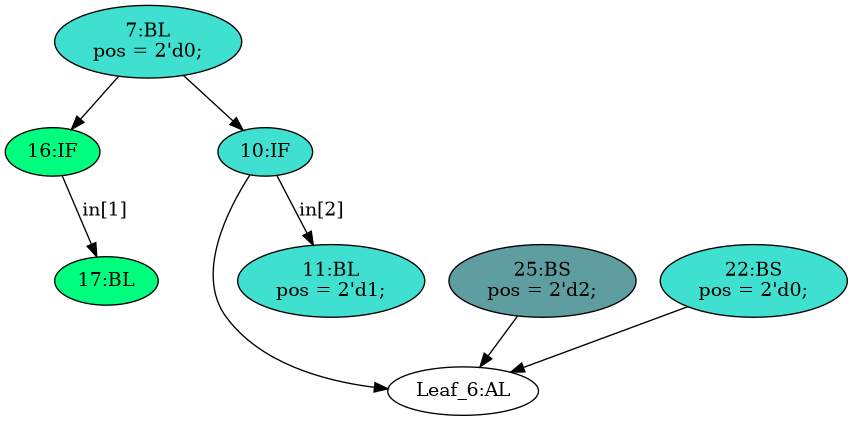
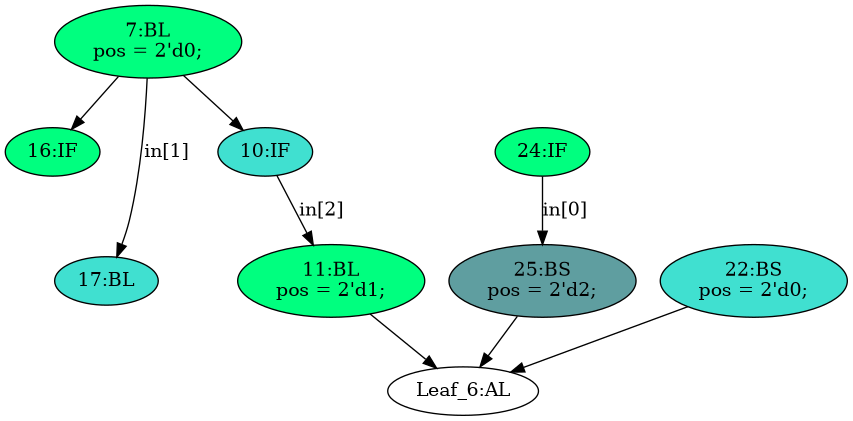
node "7:BL pos = 2'd0;": fillcolor turquoise -> springgreen
node "24:IF": added
edge "16:IF" -> "17:BL": now "7:BL pos = 2'd0;" -> "17:BL"
node "17:BL": fillcolor springgreen -> turquoise
node "11:BL pos = 2'd1;": fillcolor turquoise -> springgreen
edge "10:IF" -> "Leaf_6:AL": now "11:BL pos = 2'd1;" -> "Leaf_6:AL"
